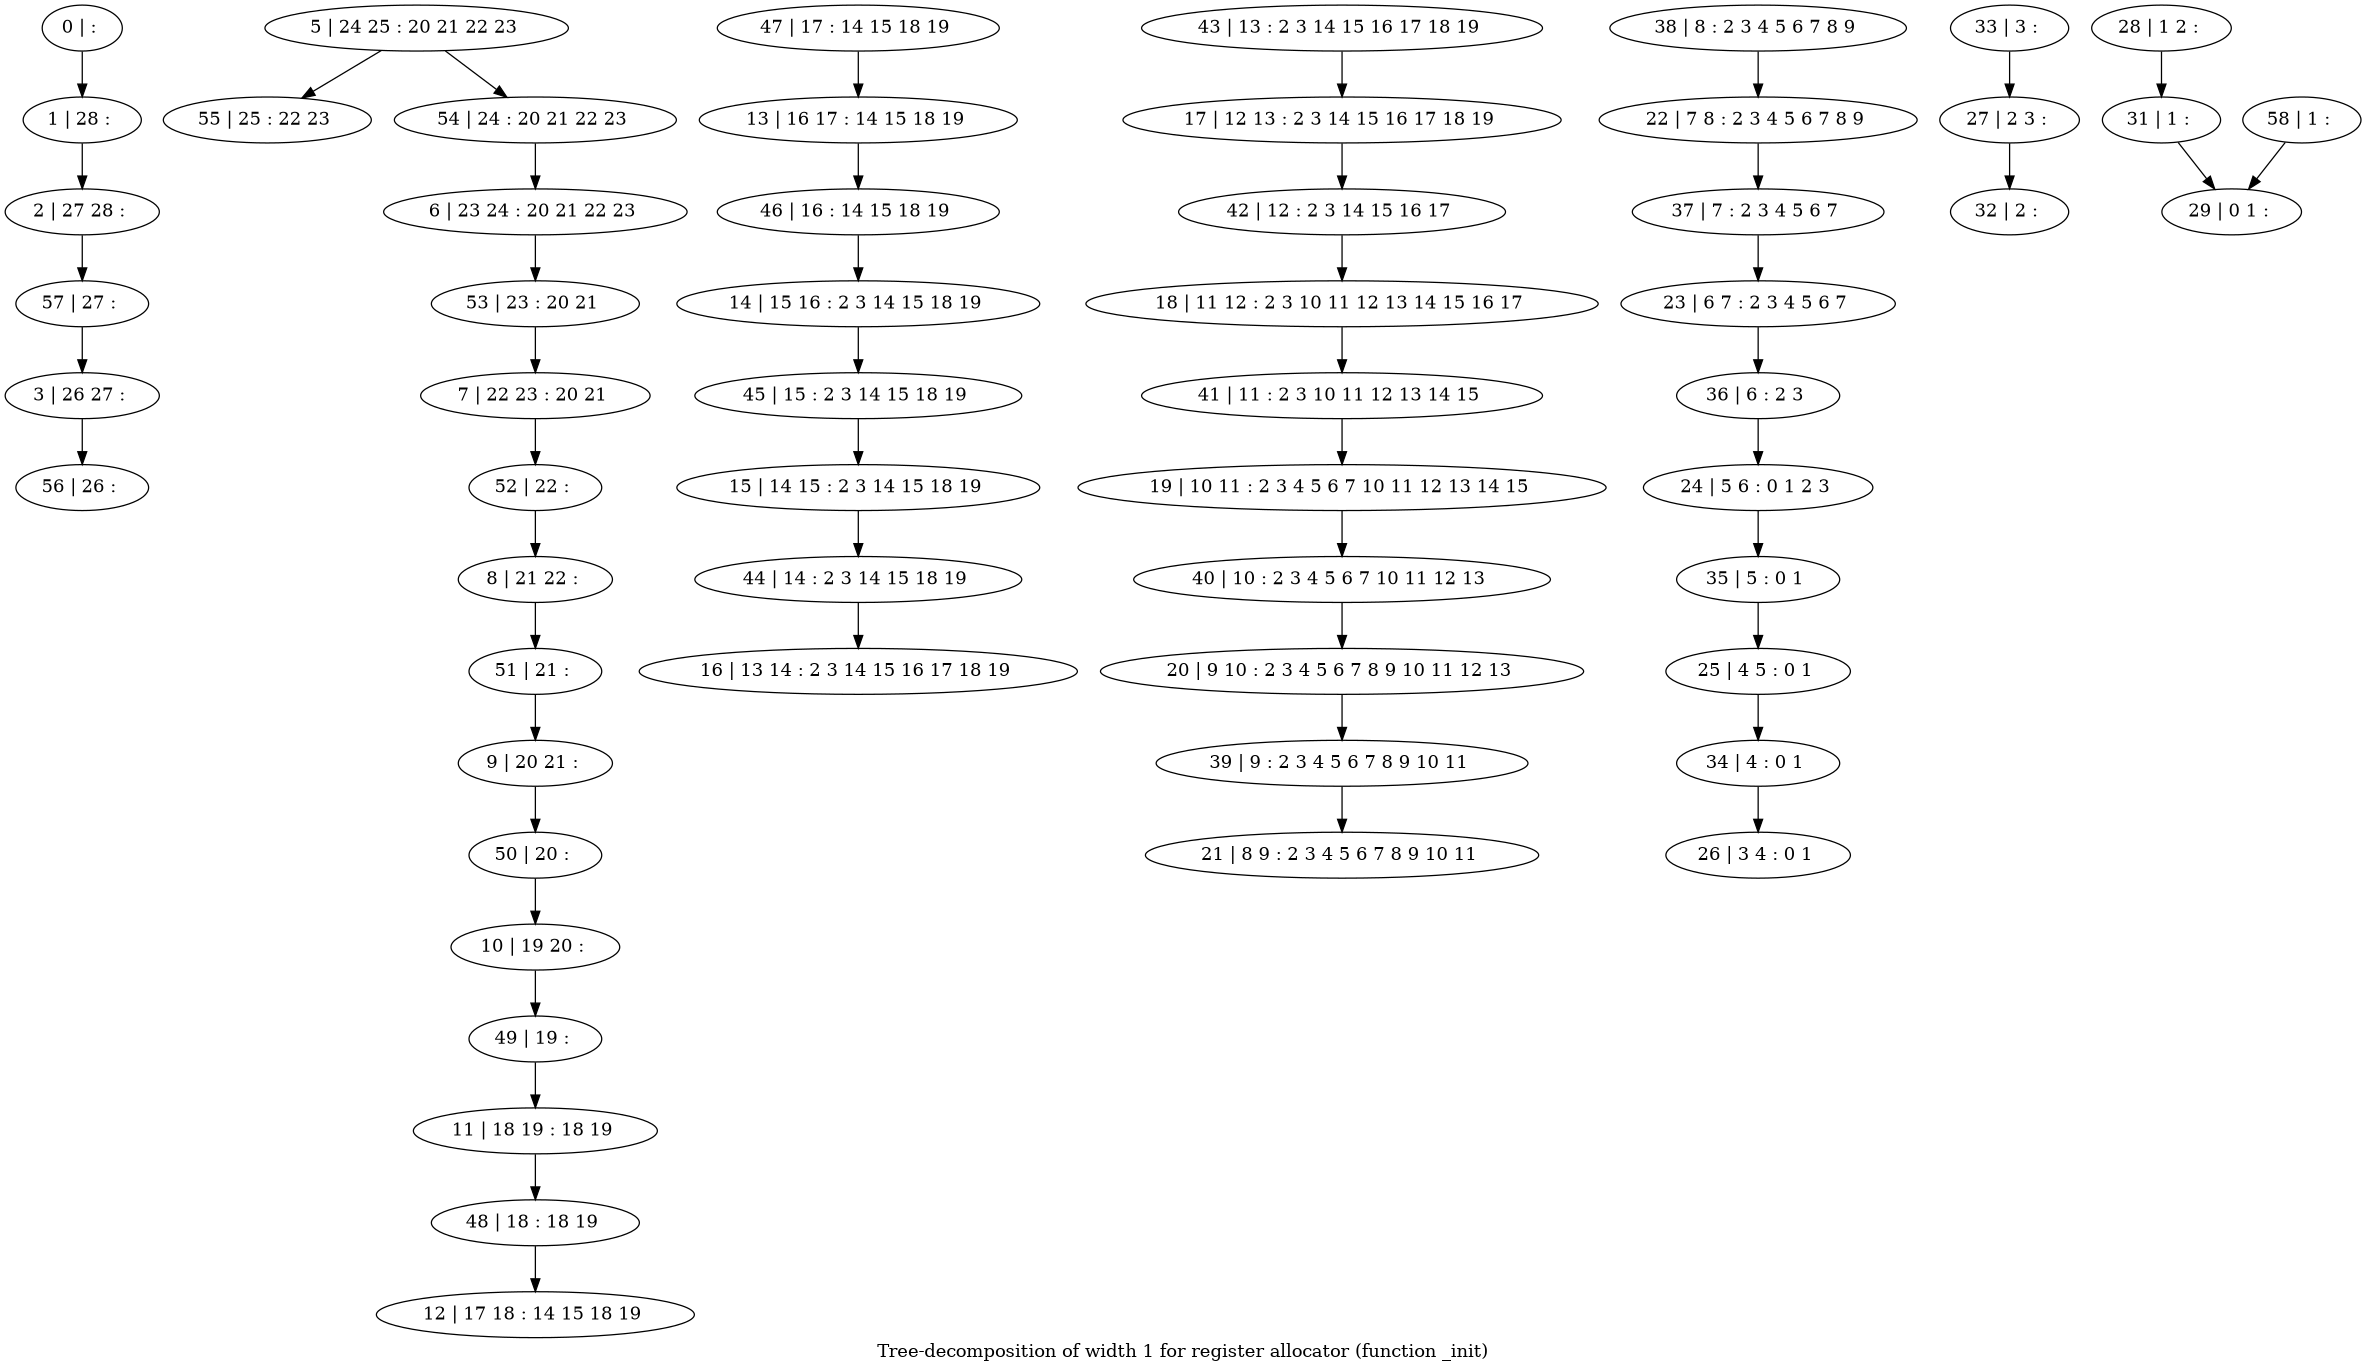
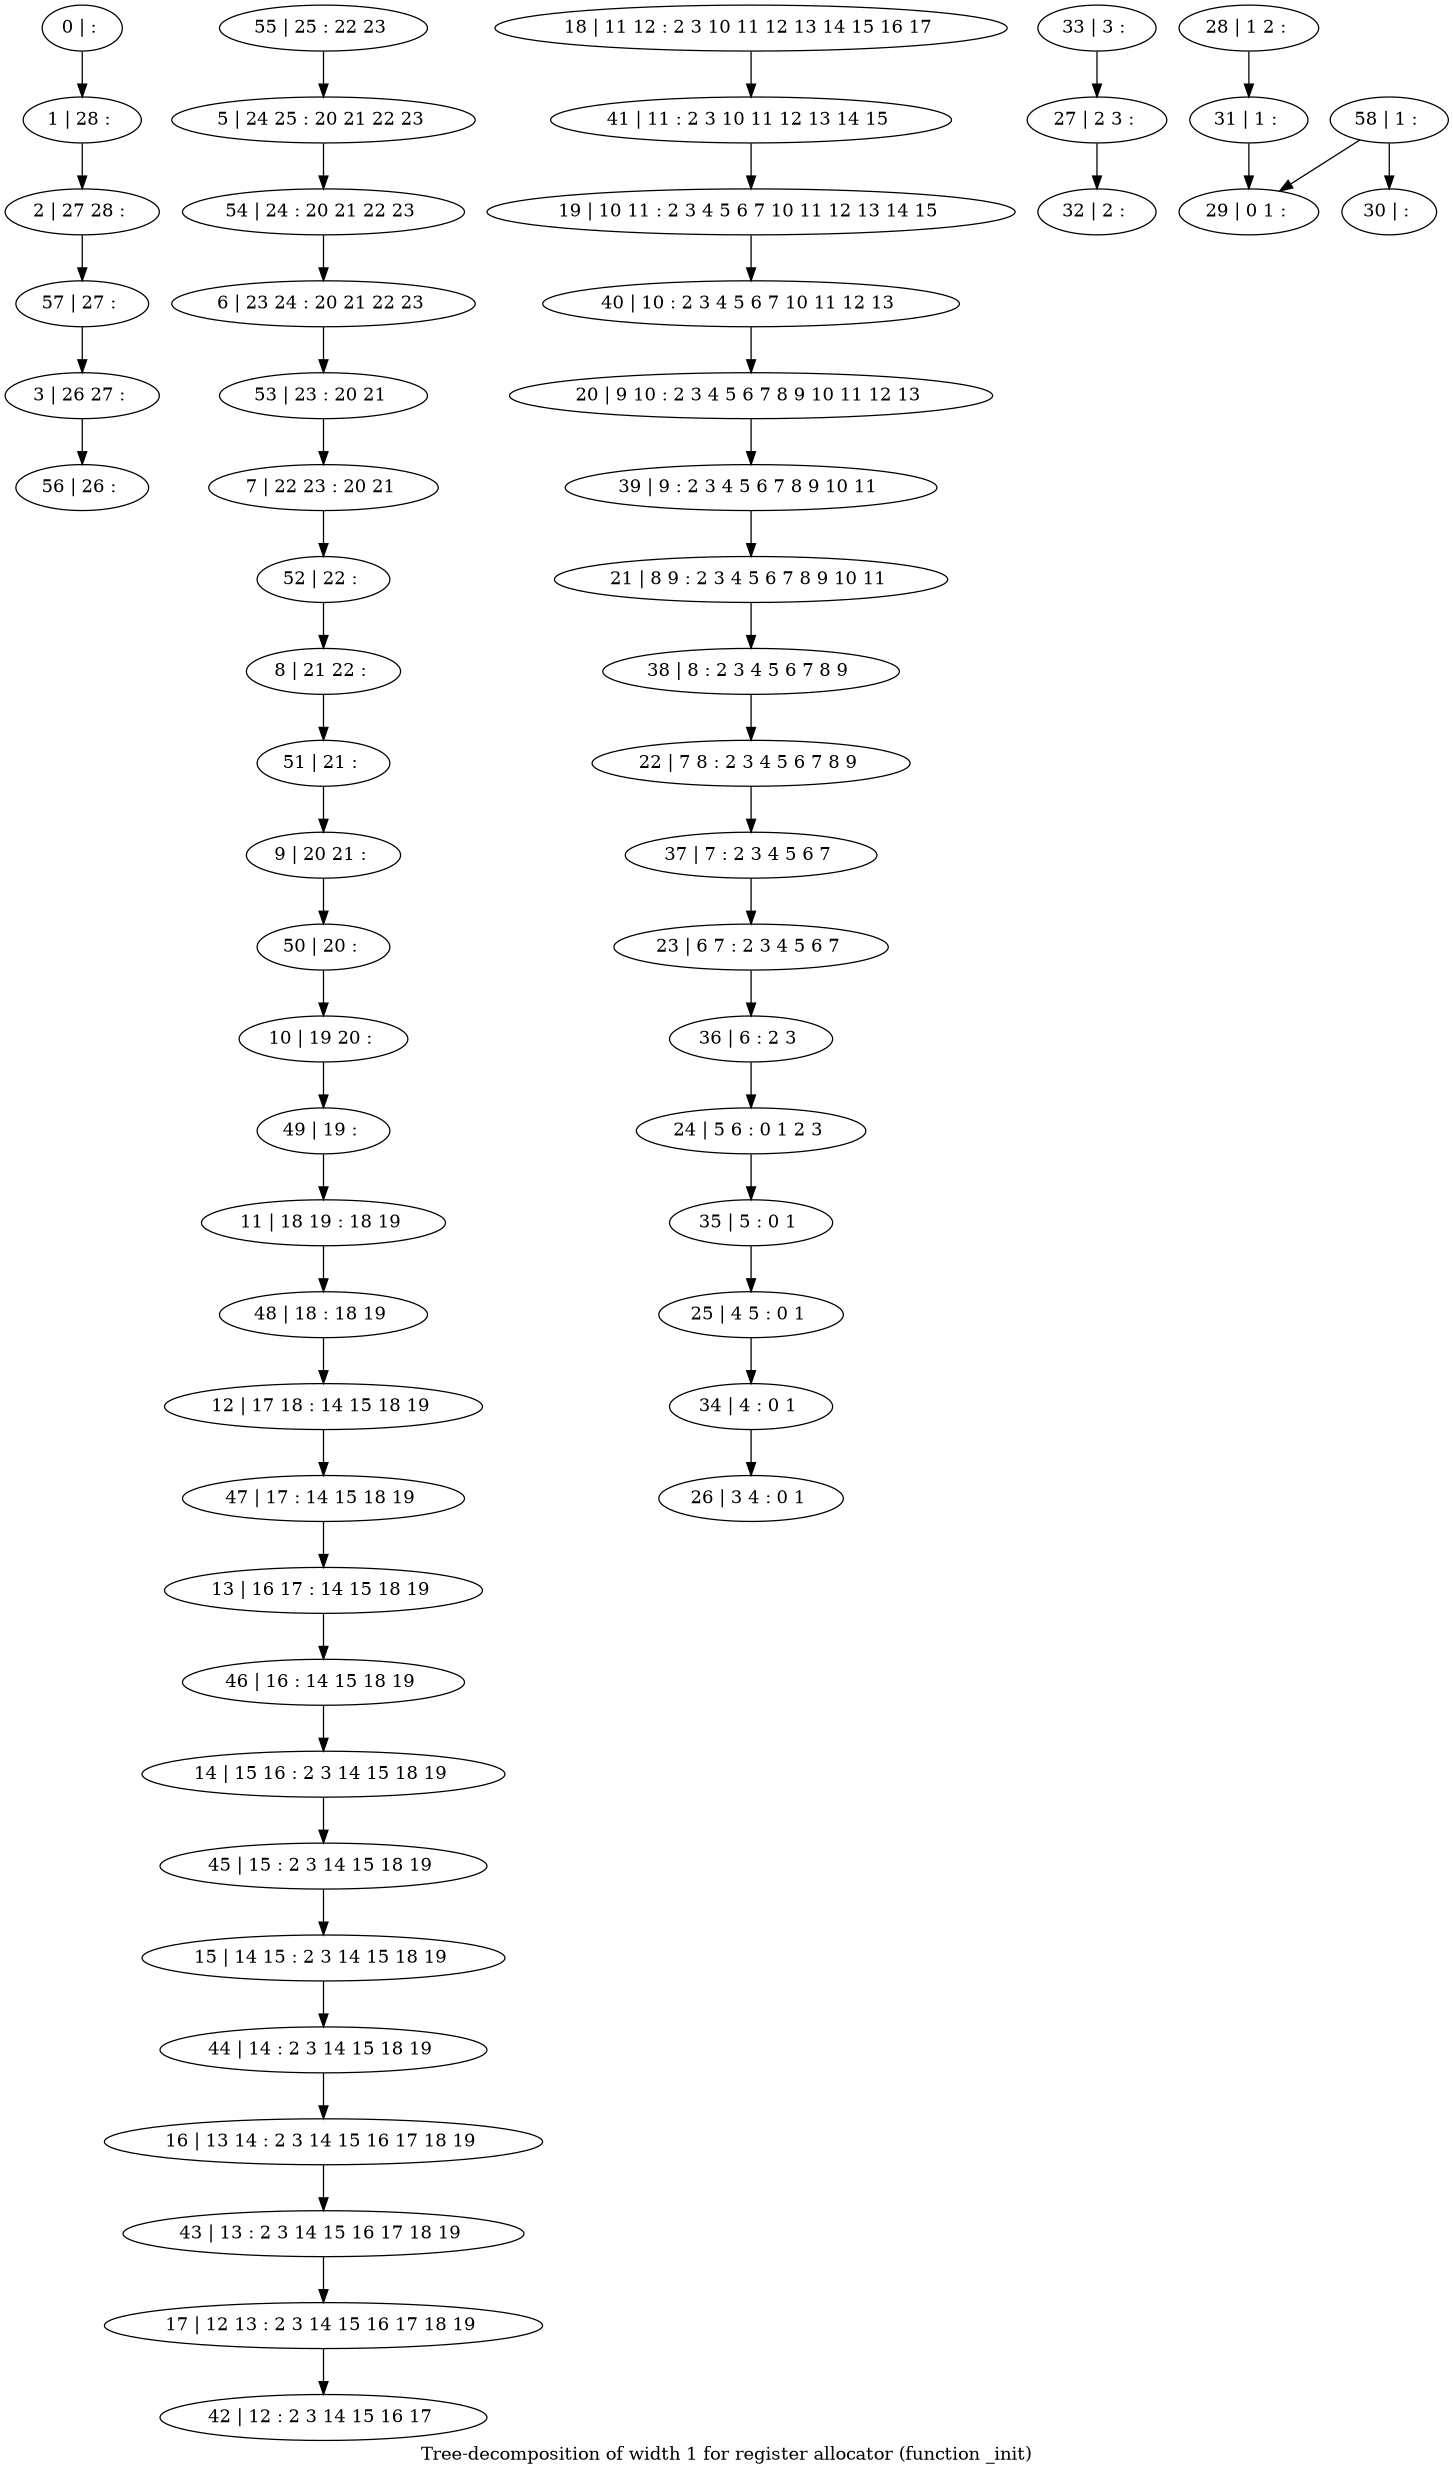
edge "5 | 24 25 : 20 21 22 23" -> "55 | 25 : 22 23": reversed
node "30 | :": added
edge "42 | 12 : 2 3 14 15 16 17" -> "18 | 11 12 : 2 3 10 11 12 13 14 15 16 17": removed
edge "21 | 8 9 : 2 3 4 5 6 7 8 9 10 11" -> "38 | 8 : 2 3 4 5 6 7 8 9": added
edge "12 | 17 18 : 14 15 18 19" -> "47 | 17 : 14 15 18 19": added
edge "16 | 13 14 : 2 3 14 15 16 17 18 19" -> "43 | 13 : 2 3 14 15 16 17 18 19": added
